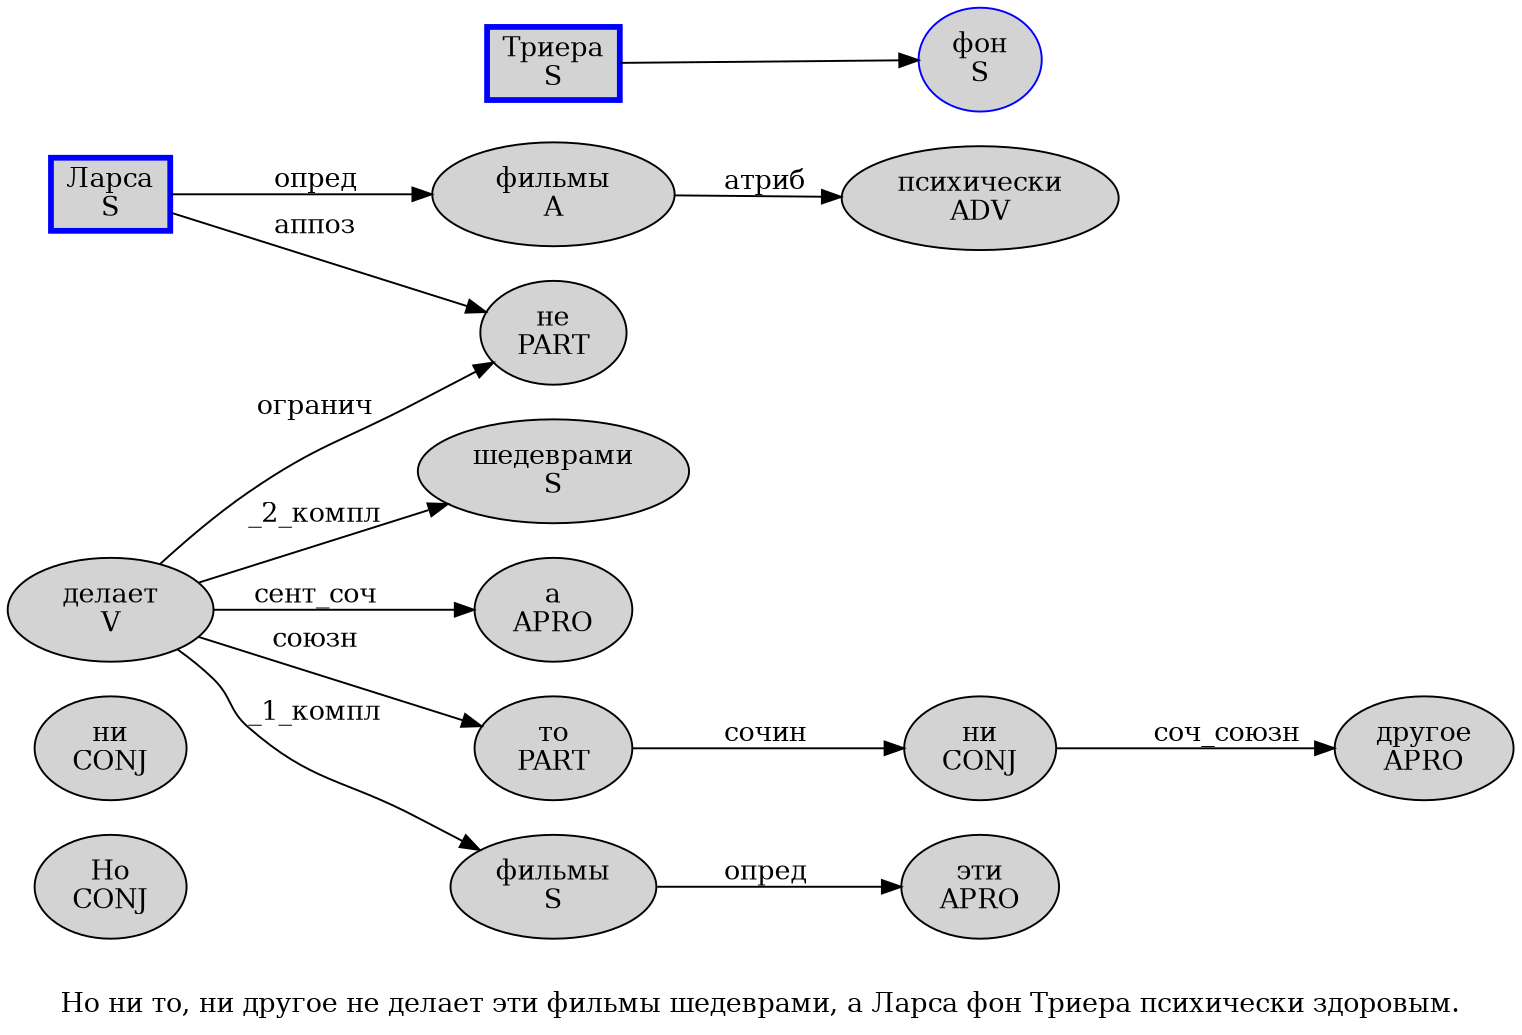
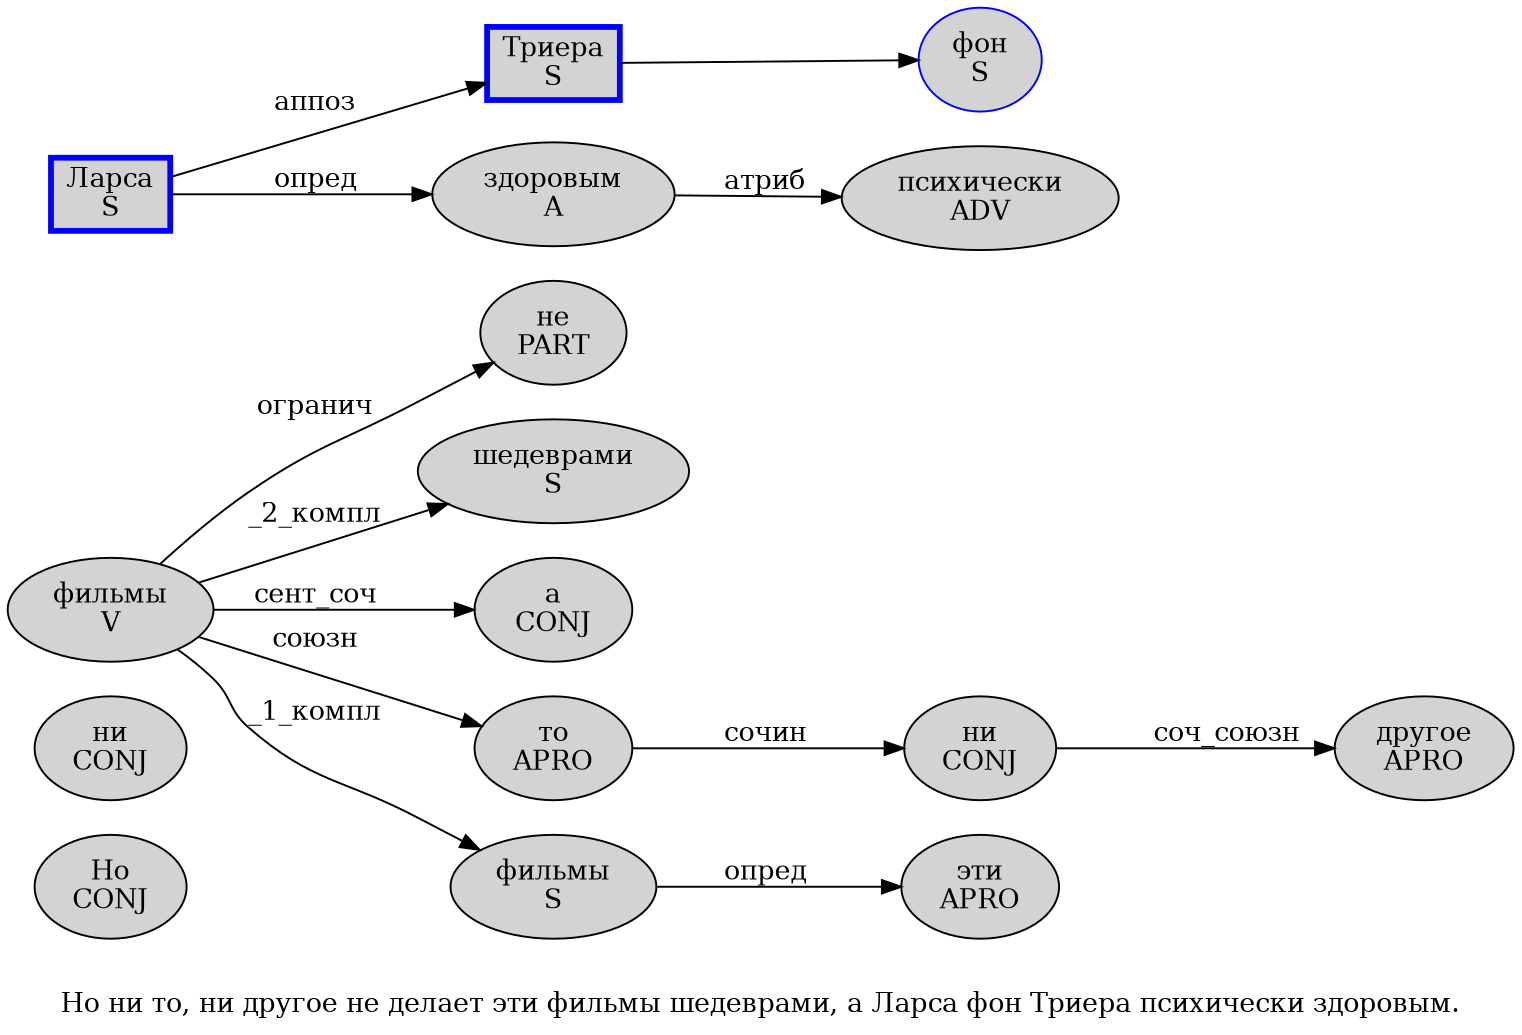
node "фильмы A": label "фильмы A" -> "здоровым A"
edge "Ларса S" -> "не PART": now "Ларса S" -> "Триера S"
node "делает V": label "делает V" -> "фильмы V"
node "а APRO": label "а APRO" -> "а CONJ"
node "то PART": label "то PART" -> "то APRO"
